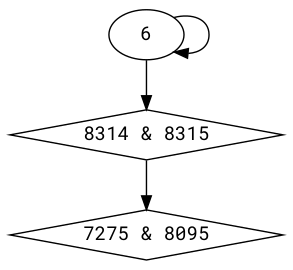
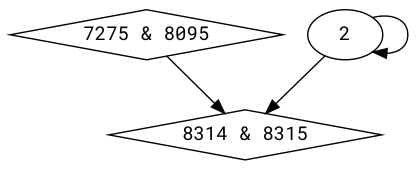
node "6": label "6" -> "2"
edge "8314 & 8315" -> "7275 & 8095": reversed
